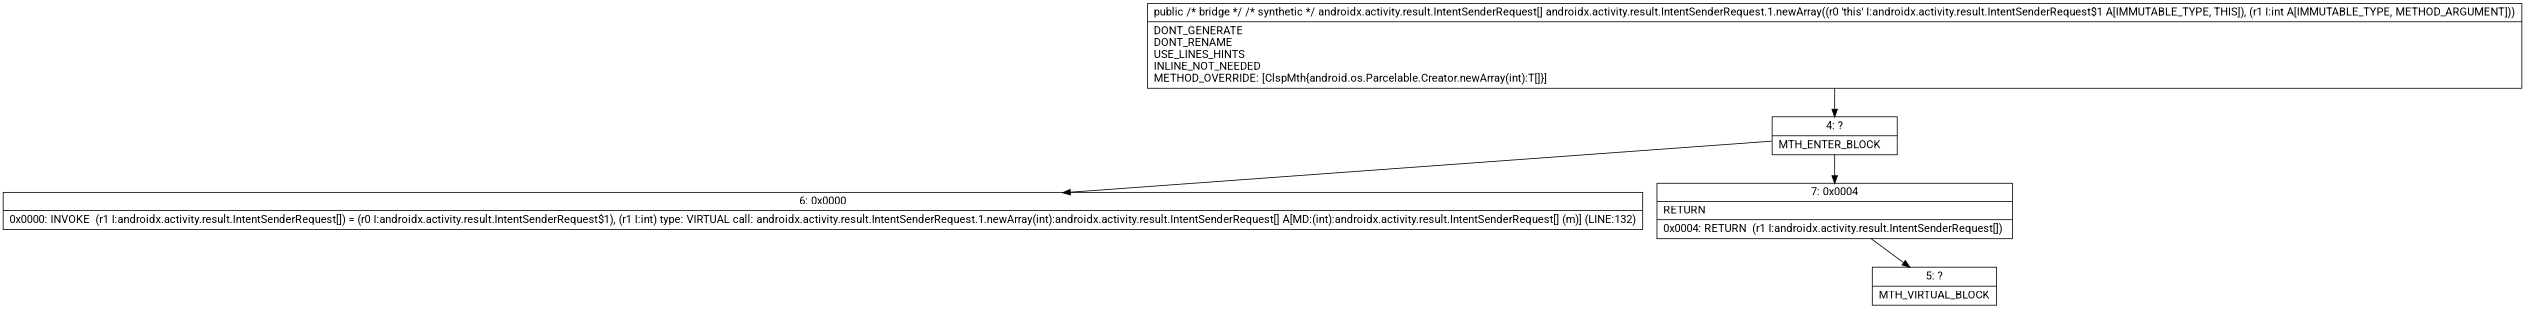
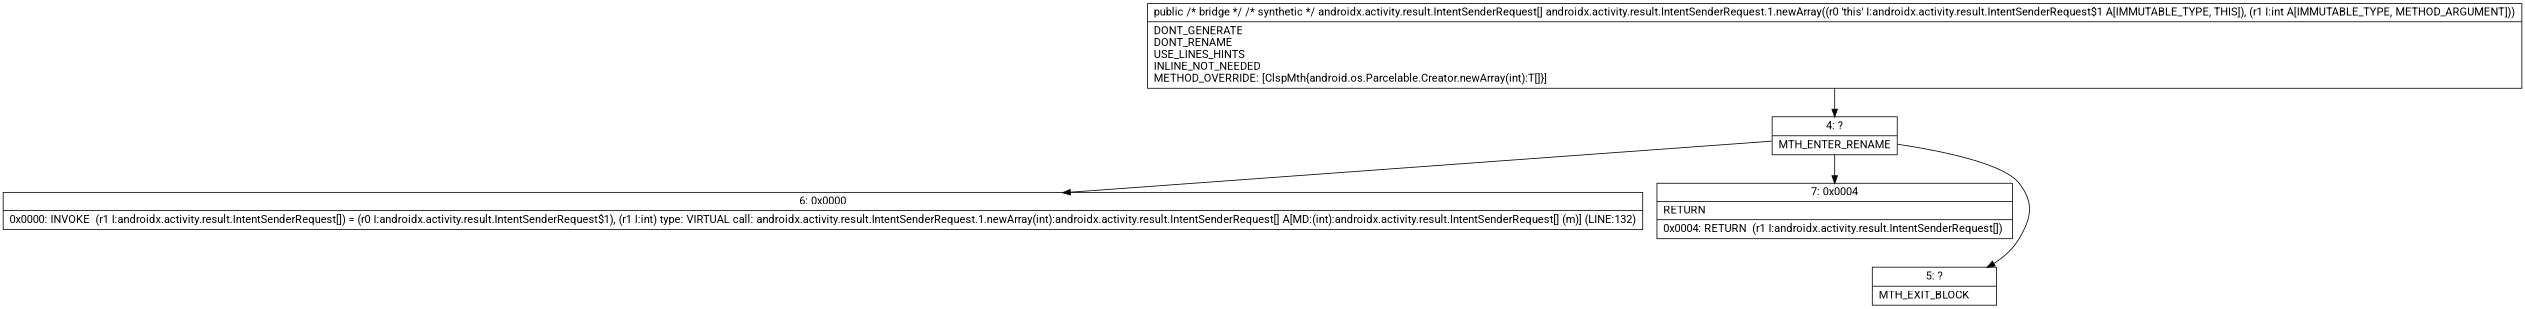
node "4: ?": text "MTH_ENTER_BLOCK" -> "MTH_ENTER_RENAME"
edge "7: 0x0004" -> "5: ?": now "4: ?" -> "5: ?"
node "5: ?": text "MTH_VIRTUAL_BLOCK" -> "MTH_EXIT_BLOCK"
